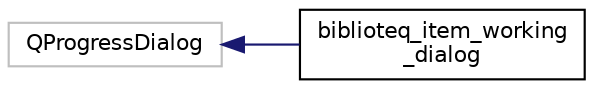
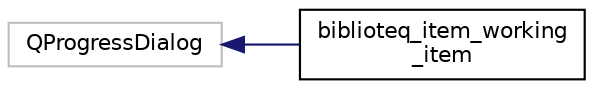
node "biblioteq_item_working _dialog": label "biblioteq_item_working _dialog" -> "biblioteq_item_working _item"
